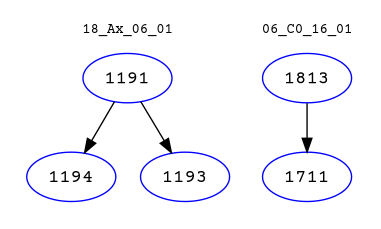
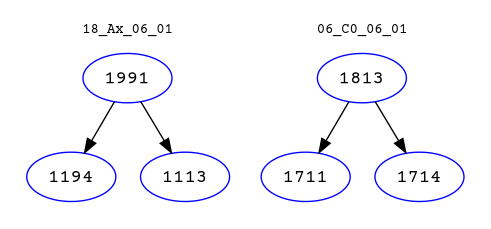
cluster "06_C0_16_01": label "06_C0_16_01" -> "06_C0_06_01"
node "1191": label "1191" -> "1991"
node "1193": label "1193" -> "1113"
node "1714": added
